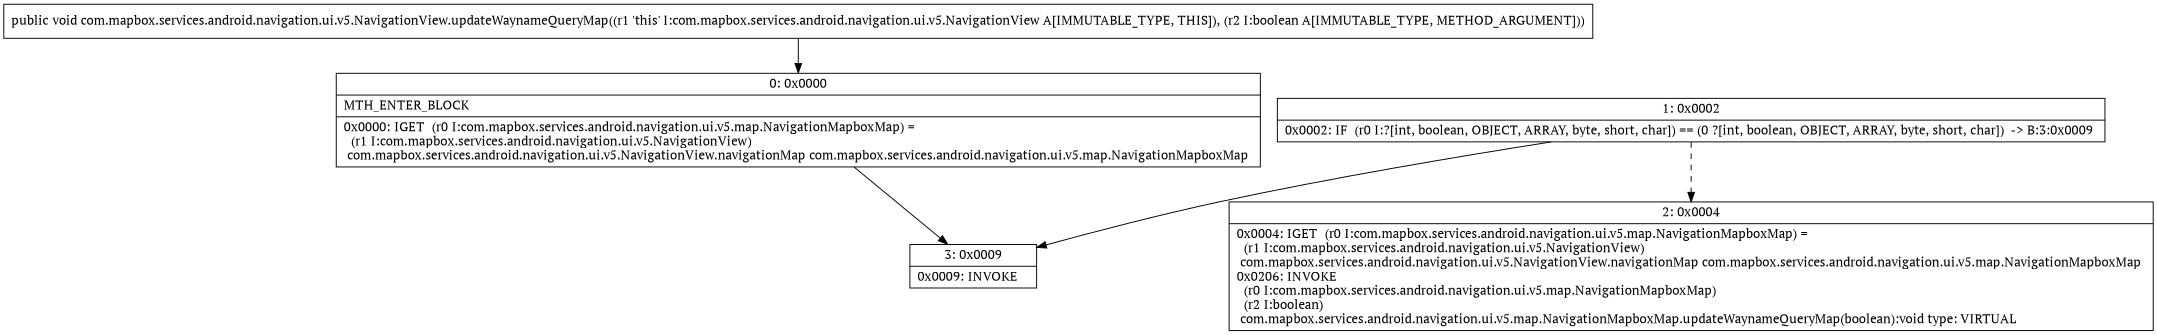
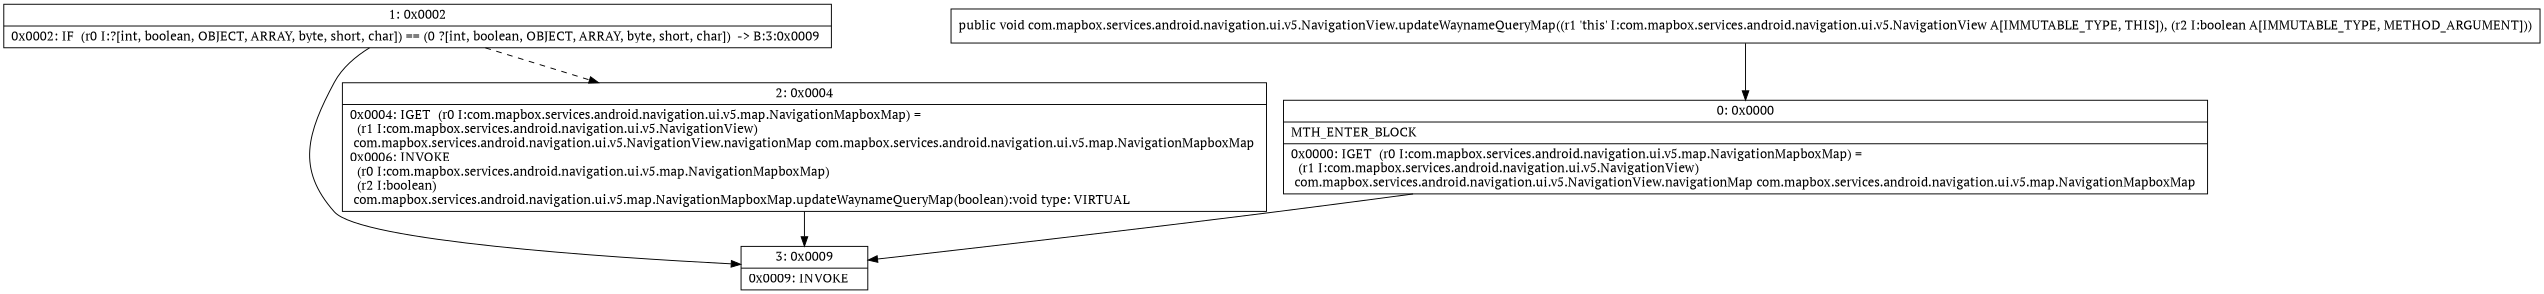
edge "2: 0x0004" -> "3: 0x0009": added
node "2: 0x0004": text "0x0206: INVOKE" -> "0x0006: INVOKE"
